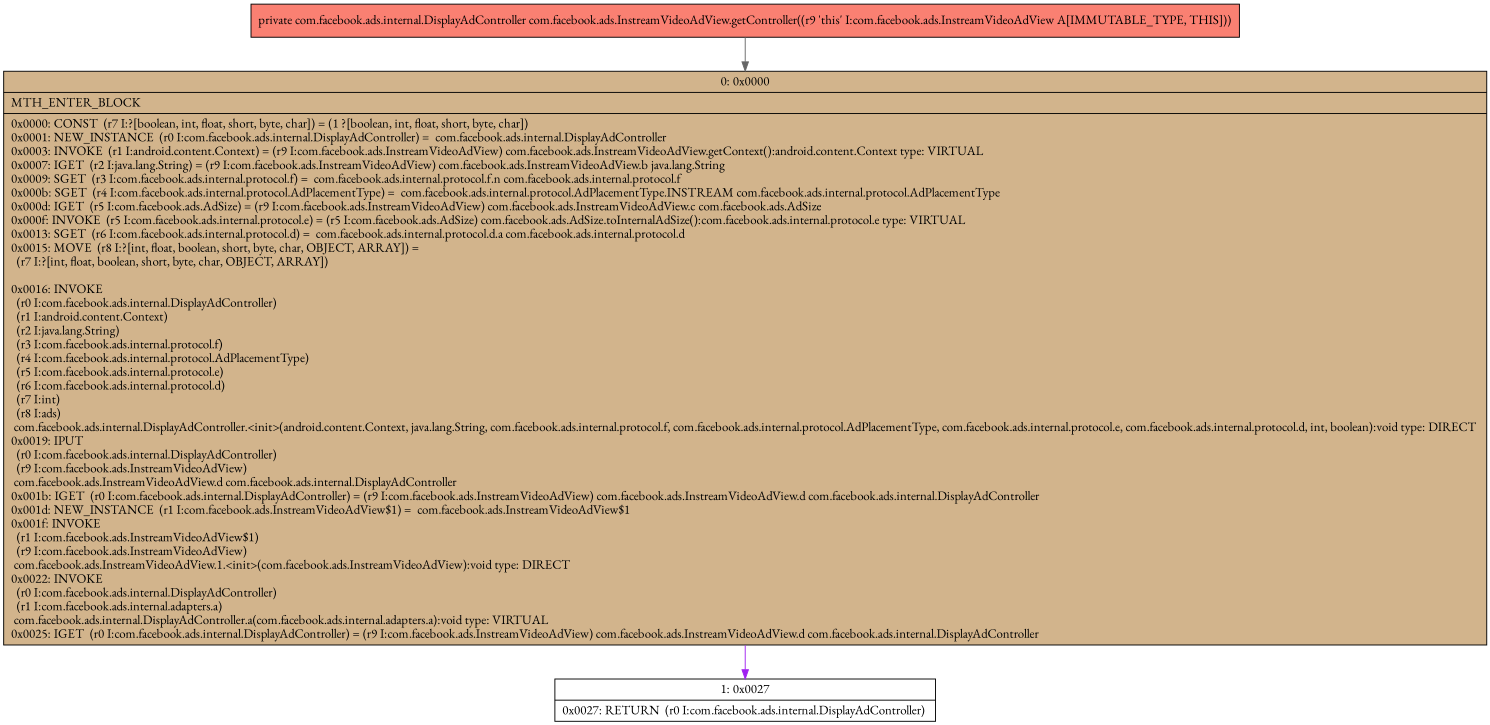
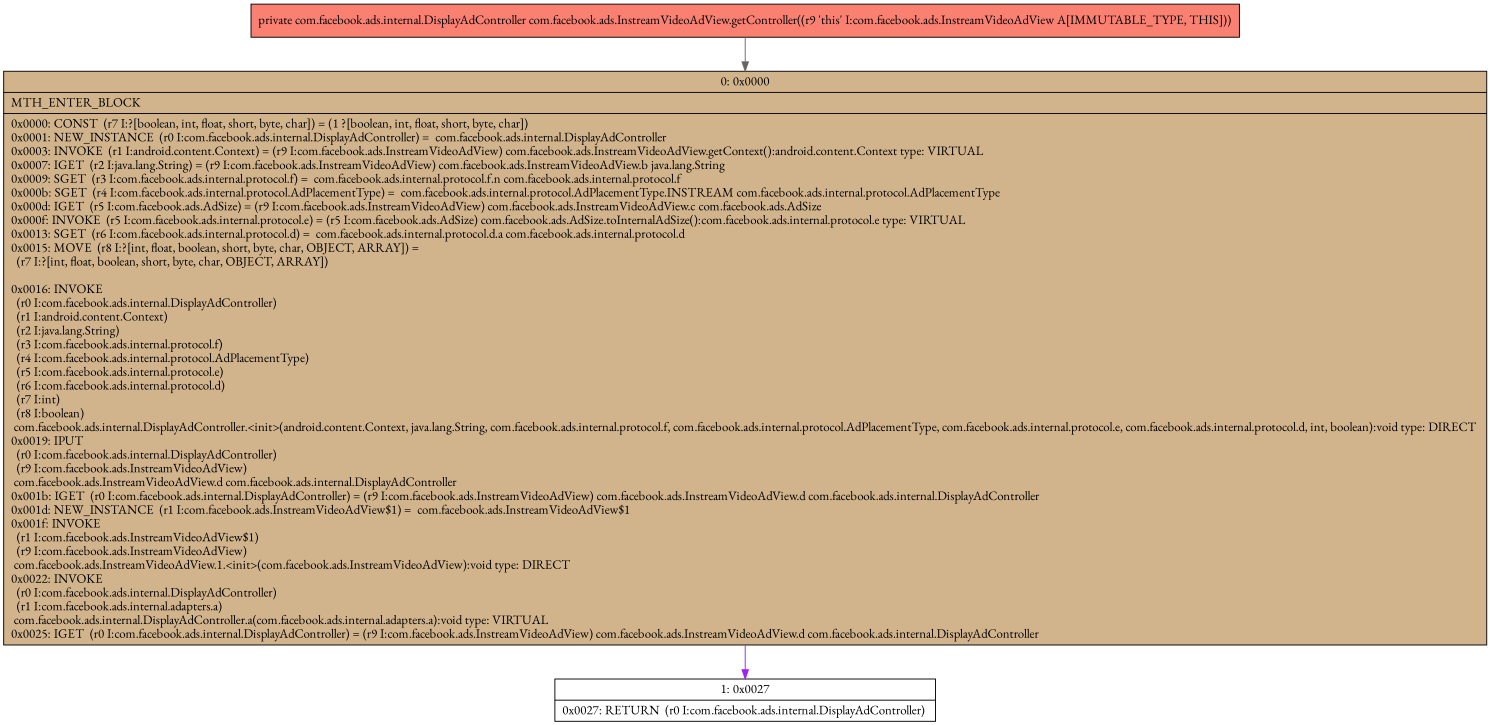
node "0: 0x0000": text "(r8 I:ads)" -> "(r8 I:boolean)"
